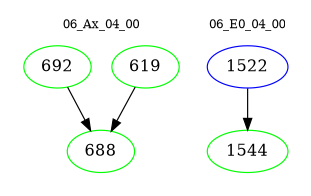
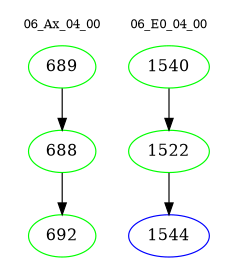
node "619": label "619" -> "689"
node "1540": added
node "1522": color blue -> green
edge "692" -> "688": reversed
node "1544": color green -> blue
